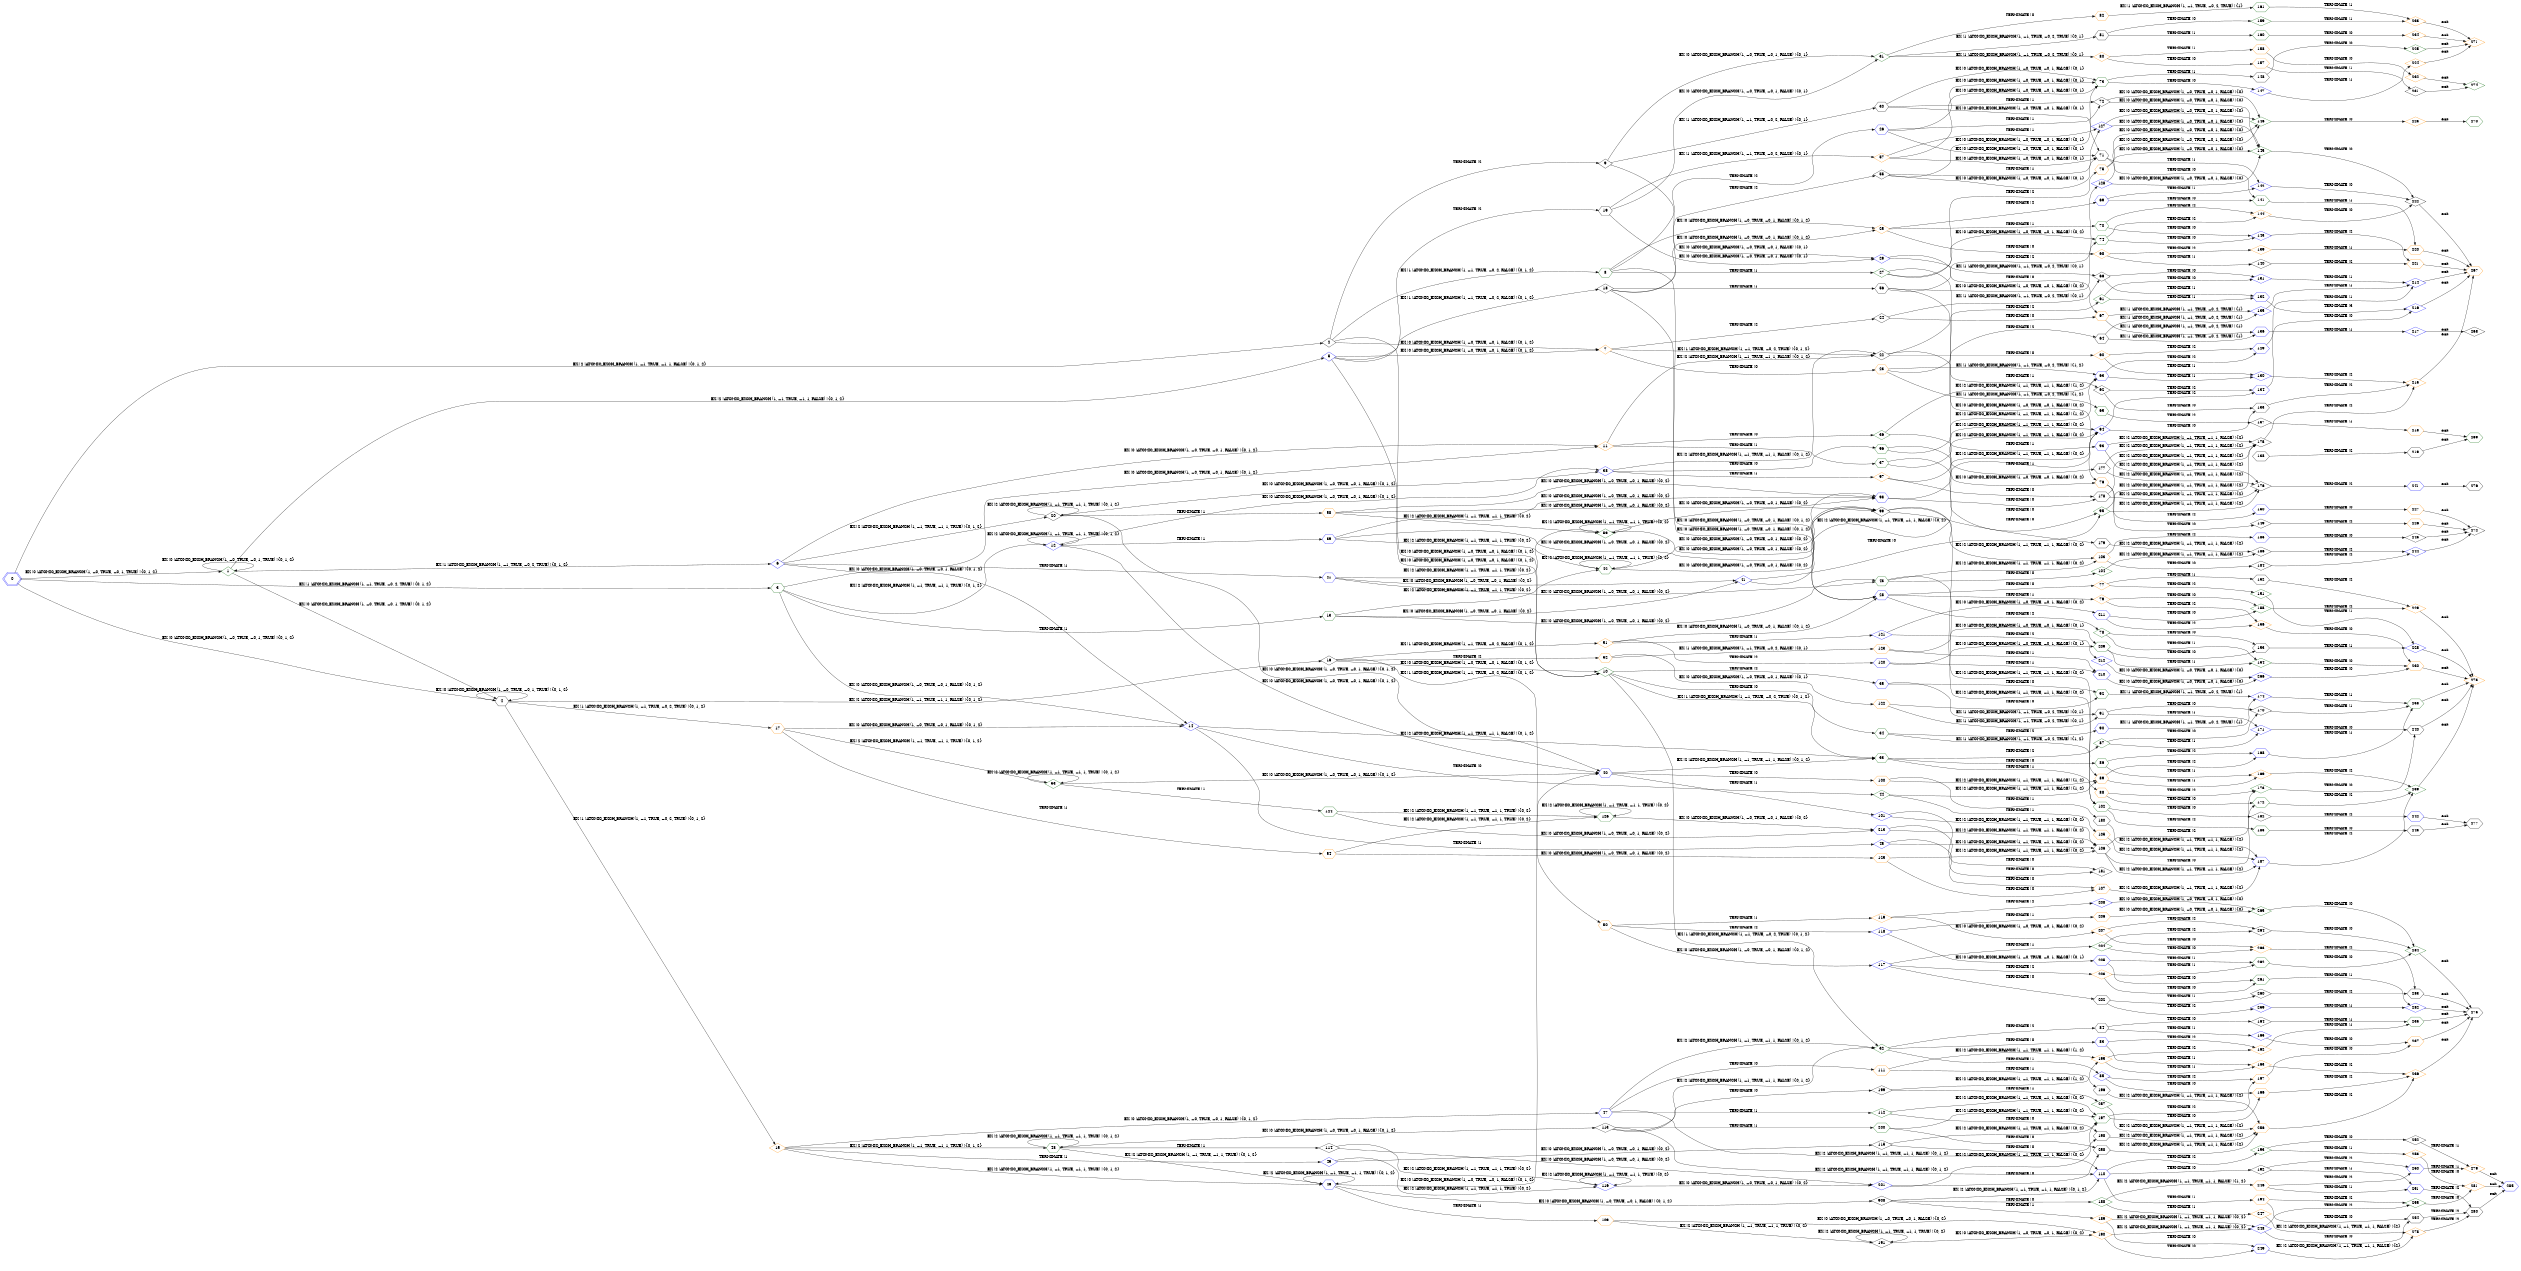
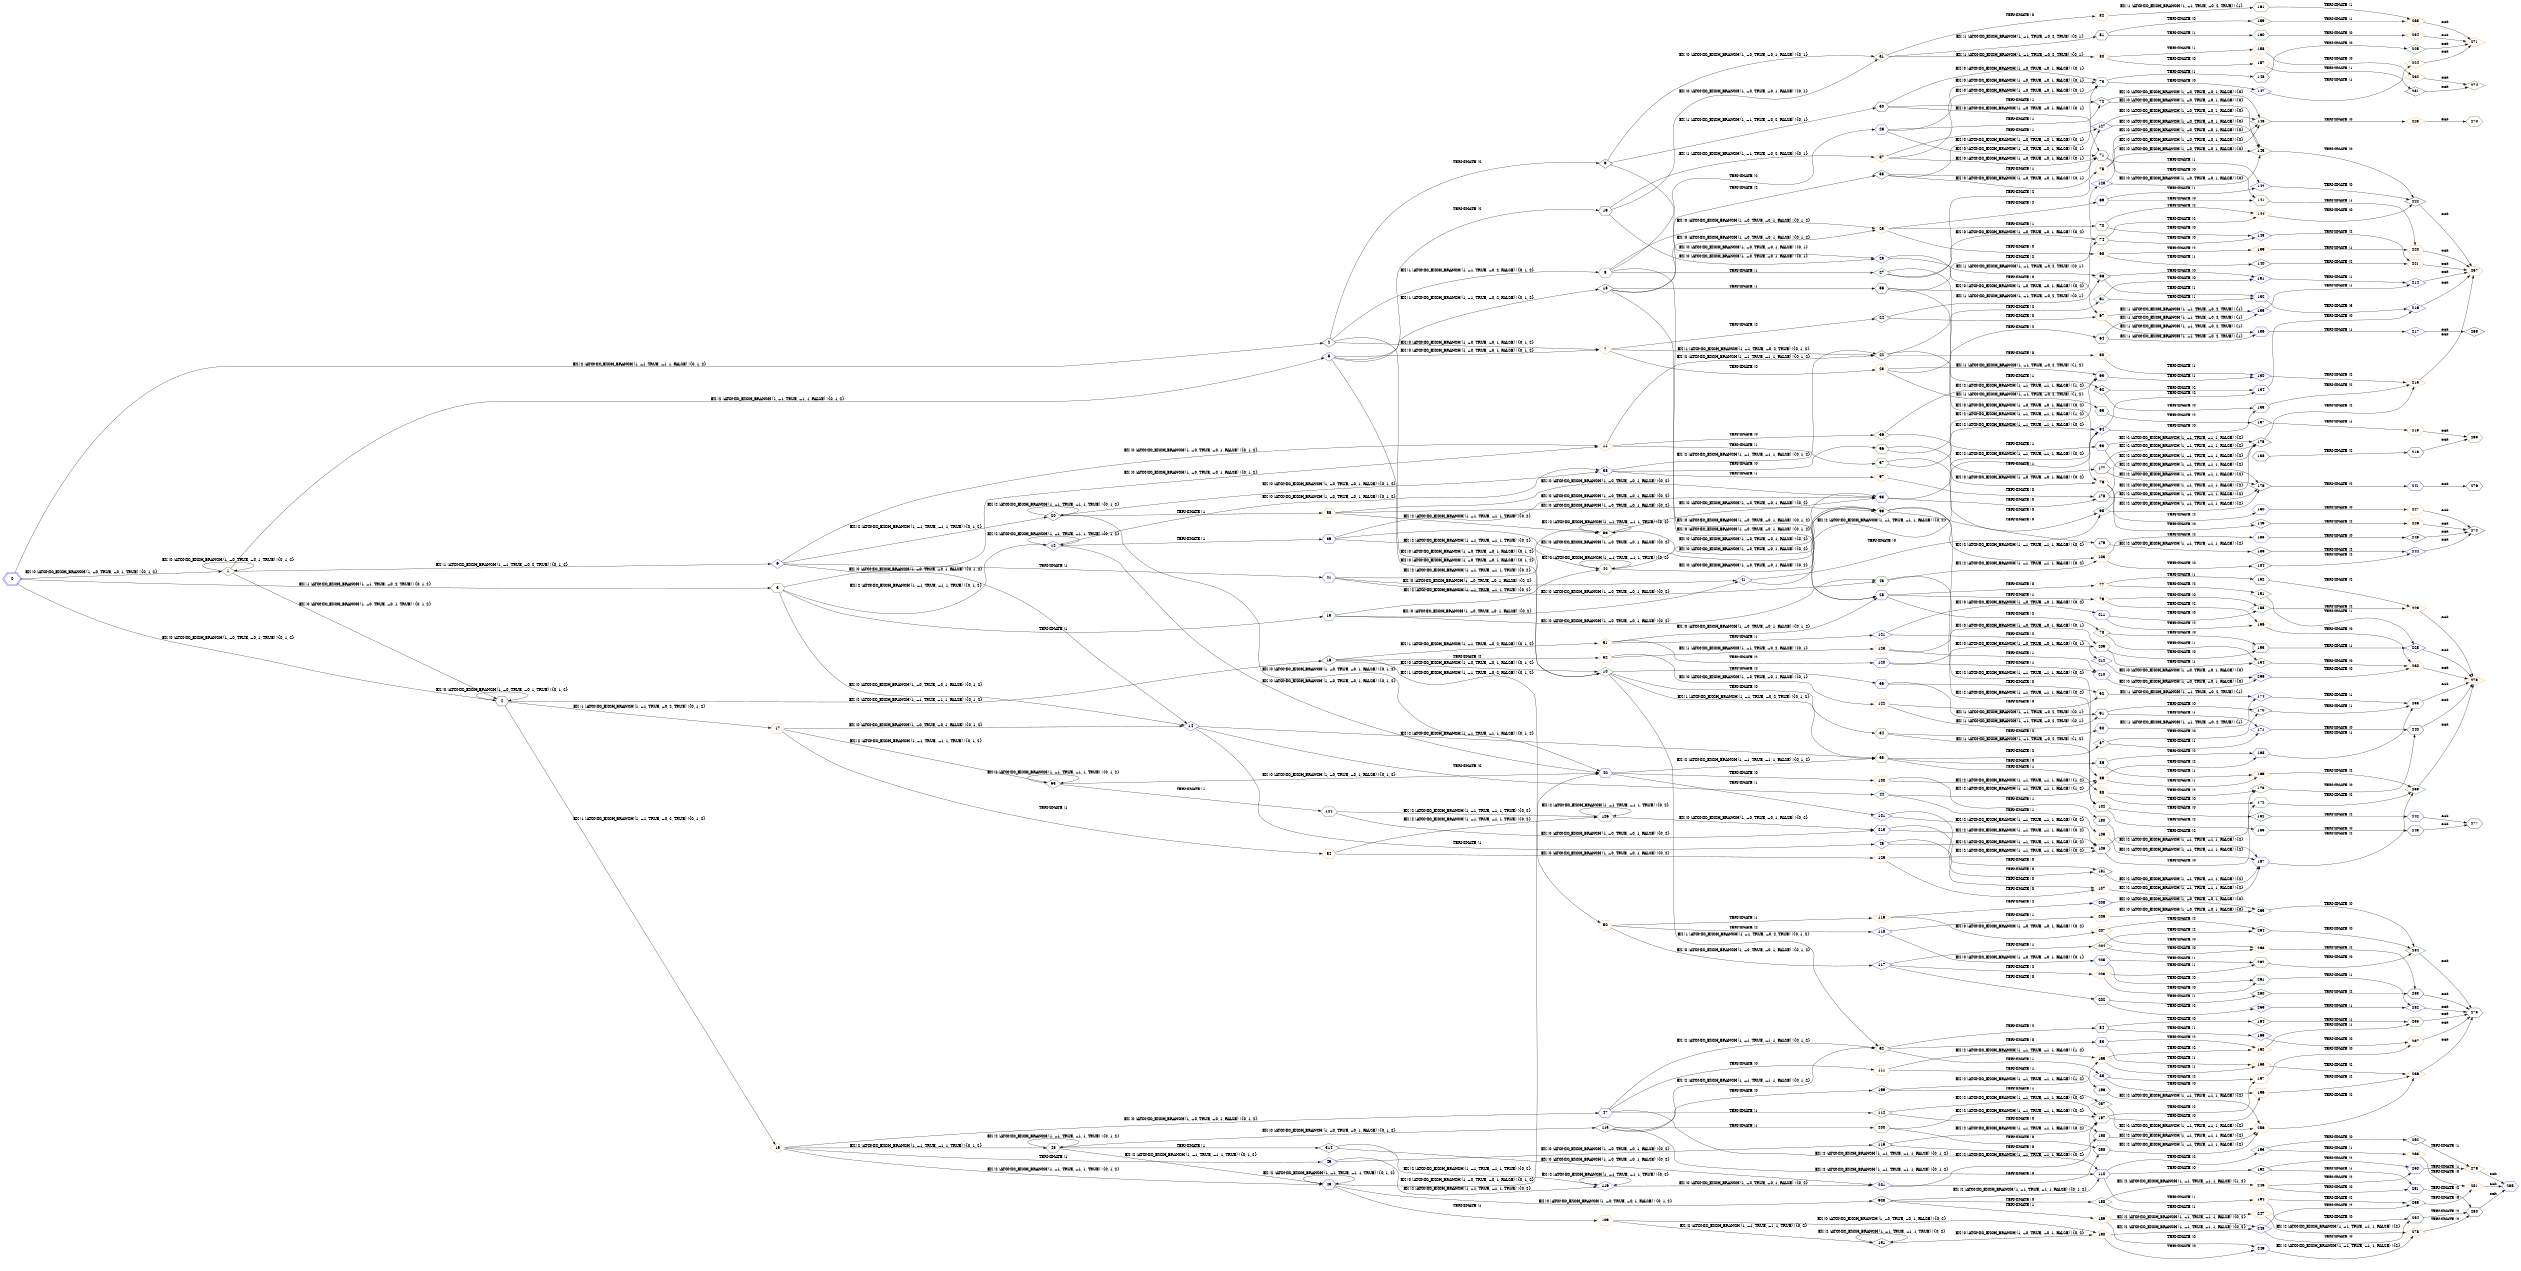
node "129": removed
edge "97" -> "94": removed, label "EX !2 !ATOMIC_EXCH_BRANCH (1, +1, TRUE, +1, 1, FALSE) !{0, 2}"
node "104": removed
edge "106" -> "187": now "181" -> "187"
node "114": label "114" -> "314"
edge "246" -> "251": label "TERMINATE !1" -> "TERMINATE !0"
